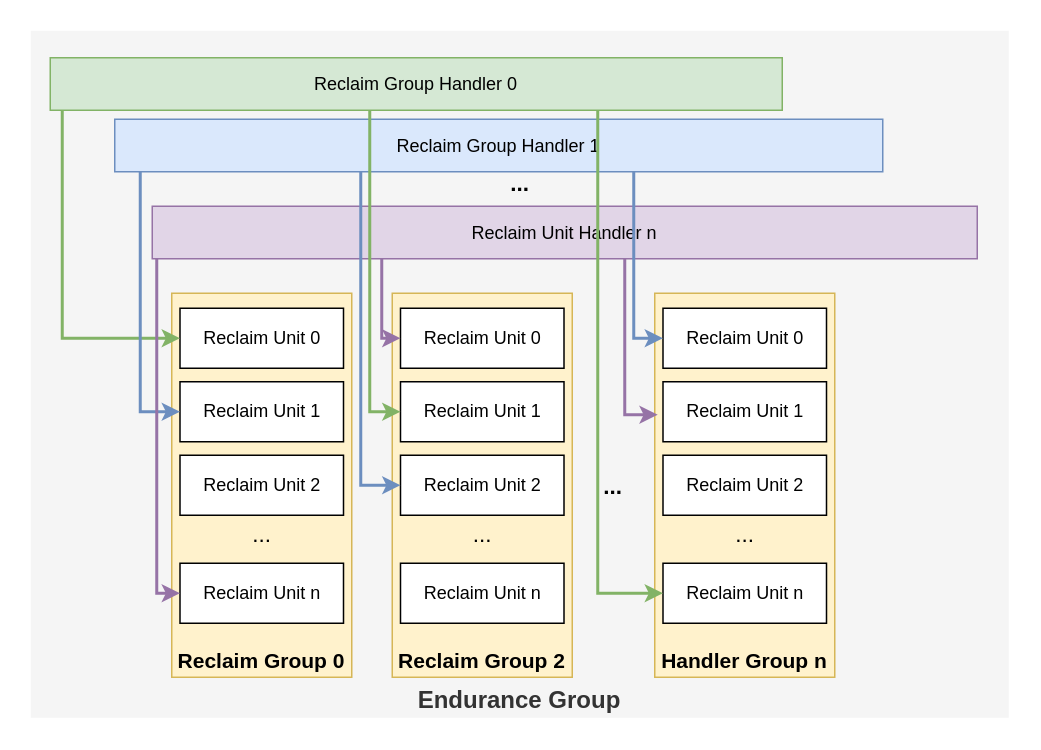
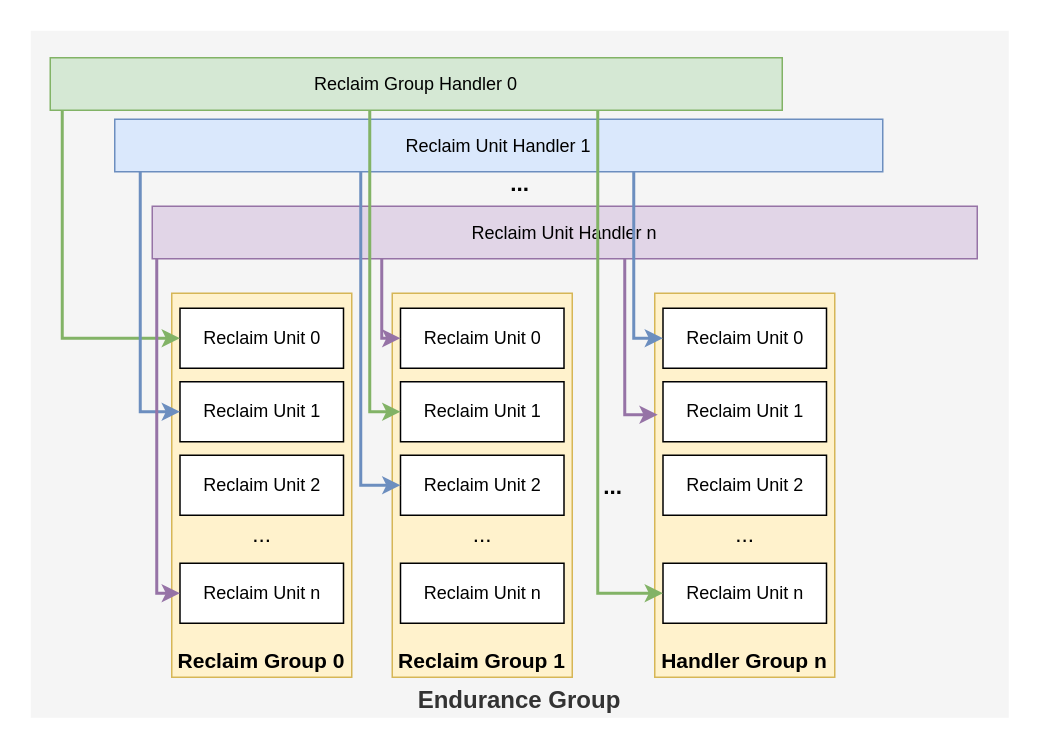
node "Reclaim Group Handler 1": label "Reclaim Group Handler 1" -> "Reclaim Unit Handler 1"
node "Reclaim Group 2": label "Reclaim Group 2" -> "Reclaim Group 1"
